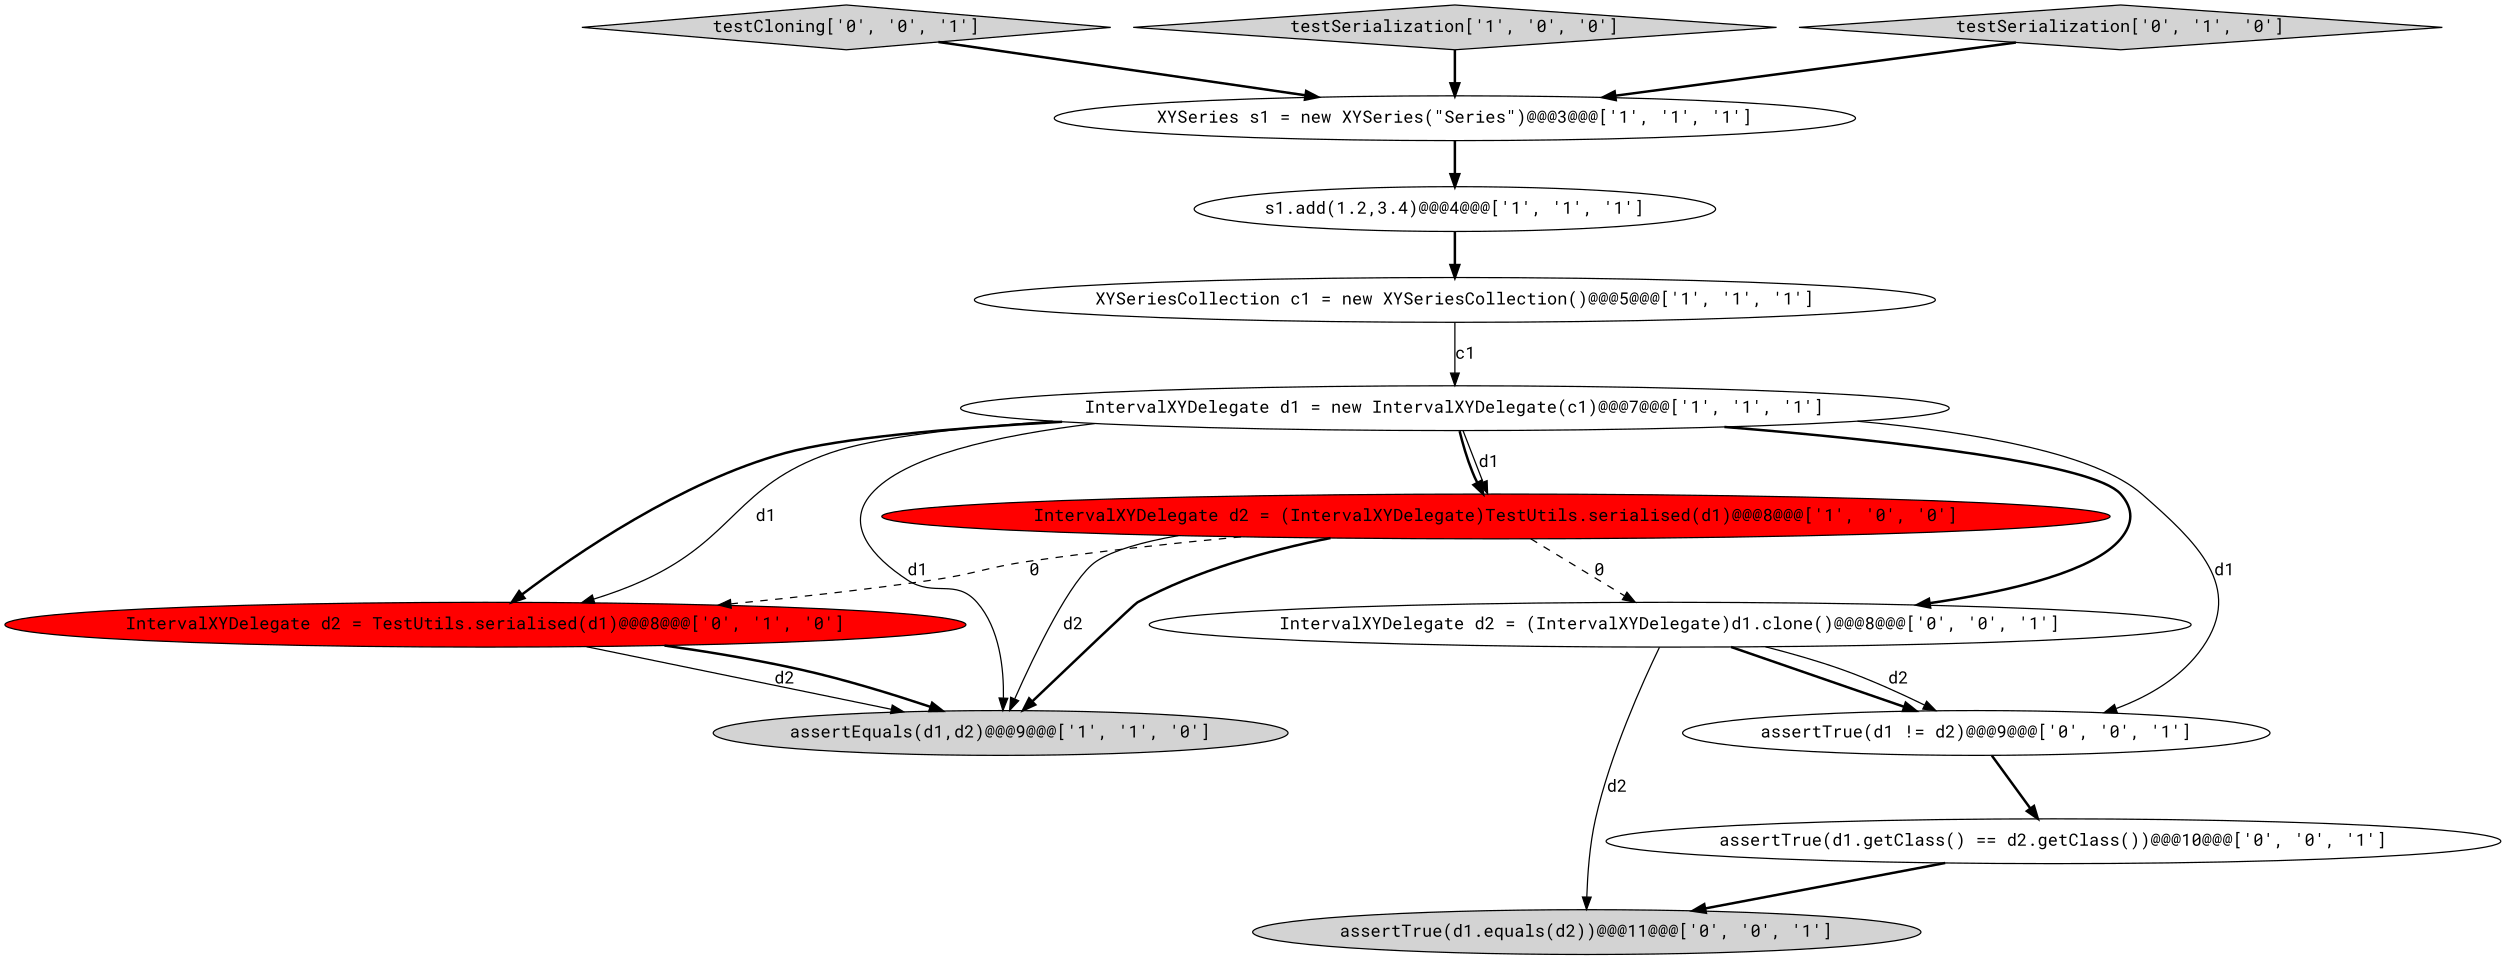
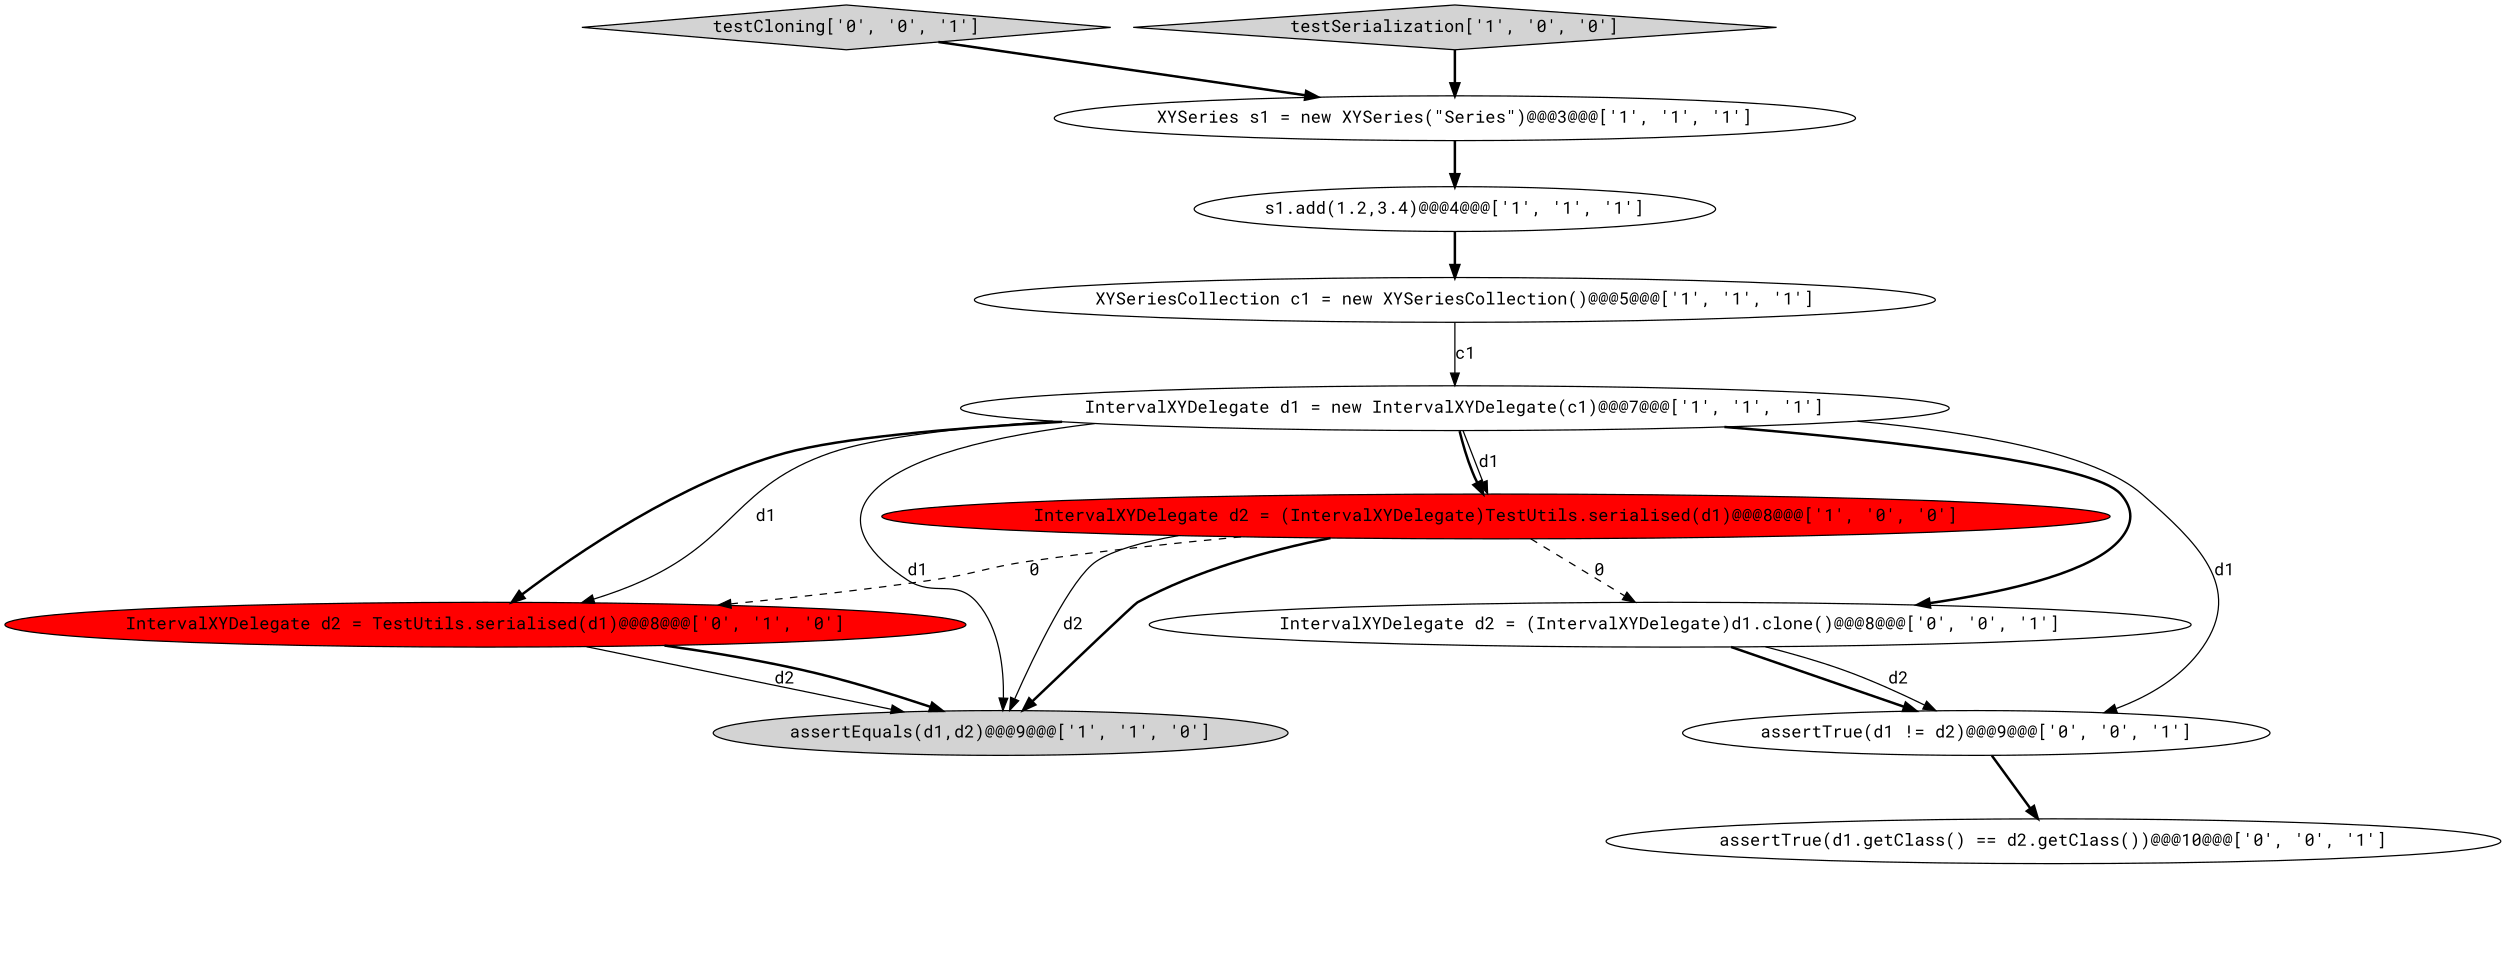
node "testSerialization['0', '1', '0']": removed
node "assertTrue(d1.equals(d2))@@@11@@@['0', '0', '1']": removed
